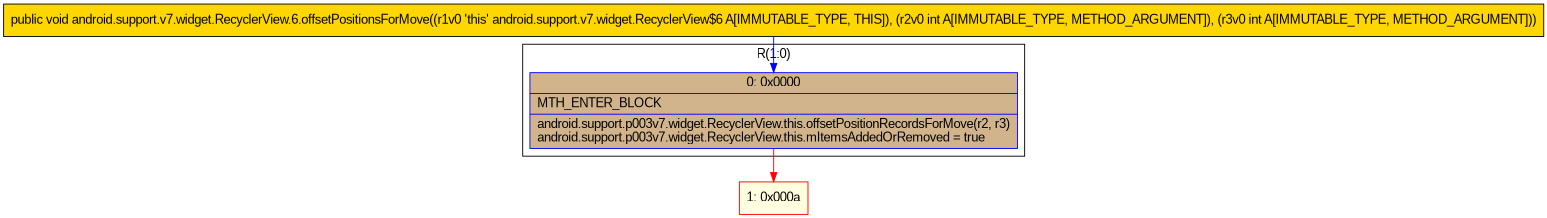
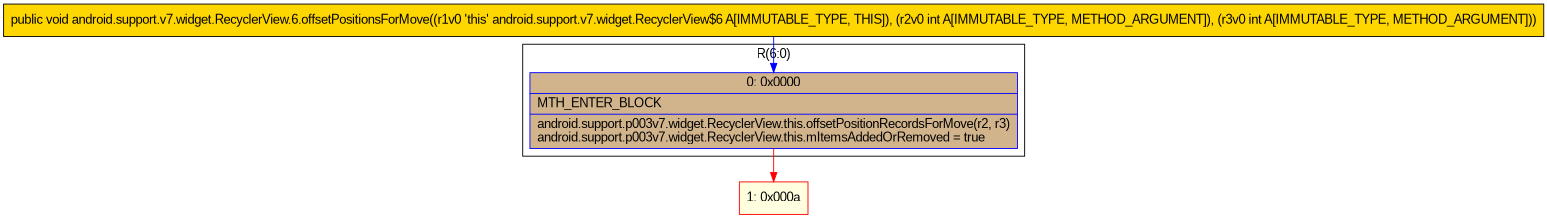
cluster "R(1:0)": label "R(1:0)" -> "R(6:0)"
